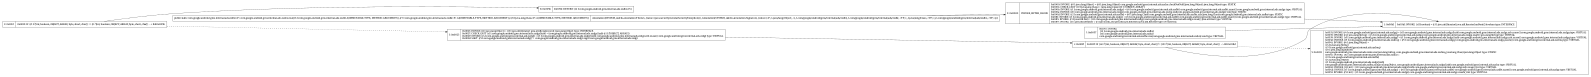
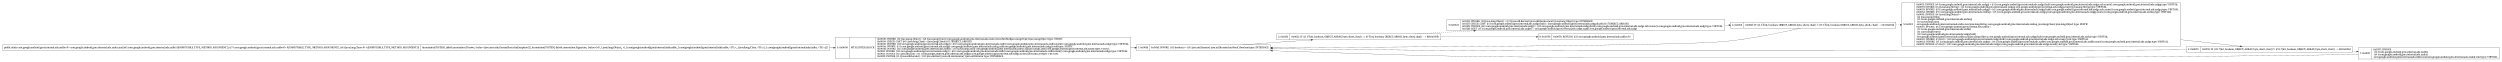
node "0: 0x0000": text "INVOKE_ENTER_BLOCK" -> "MTH_ENTER_BLOCK"
edge "1: 0x001d" -> "2: 0x0021": added
node "6: 0x0055": added
node "5: 0x0031": text "(r0 I:java.lang.Signature)" -> "(r0 I:java.lang.Class)"
